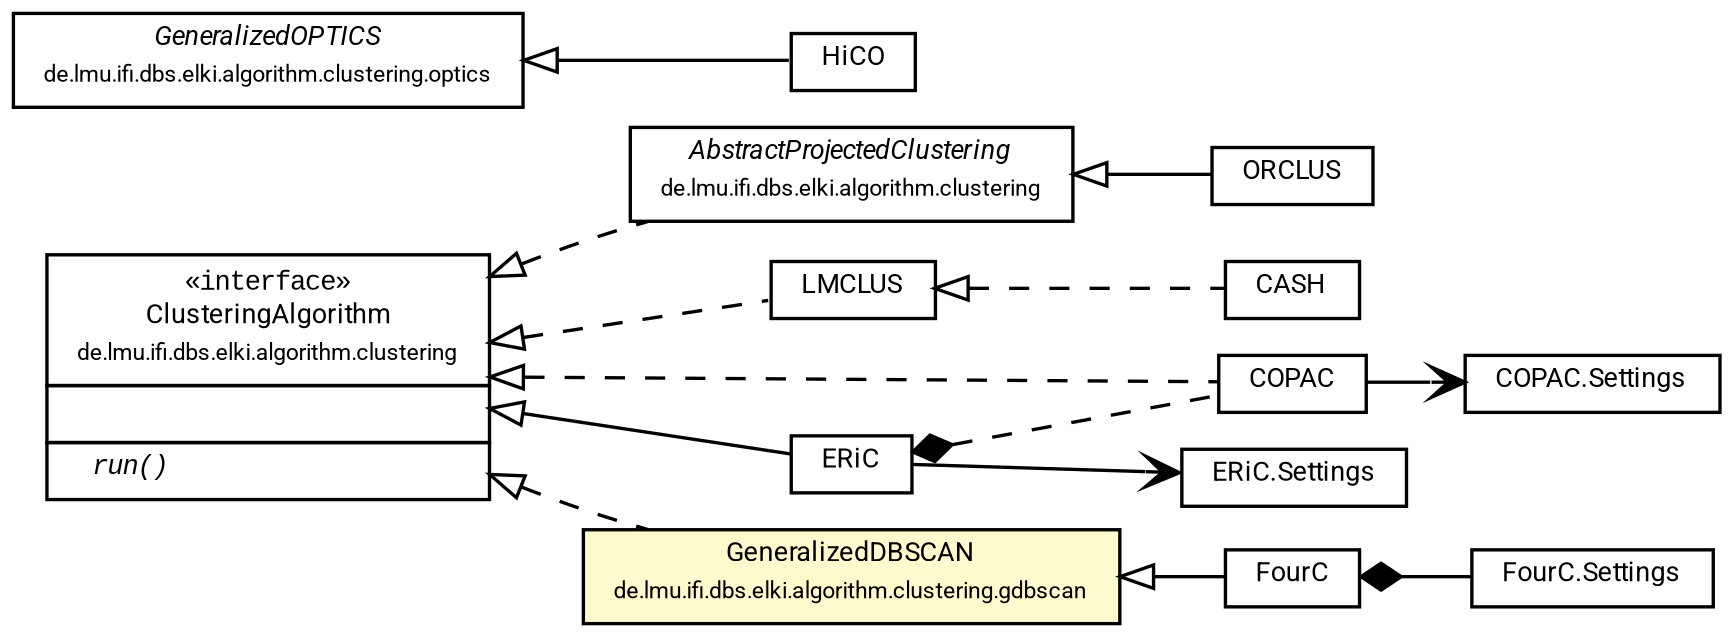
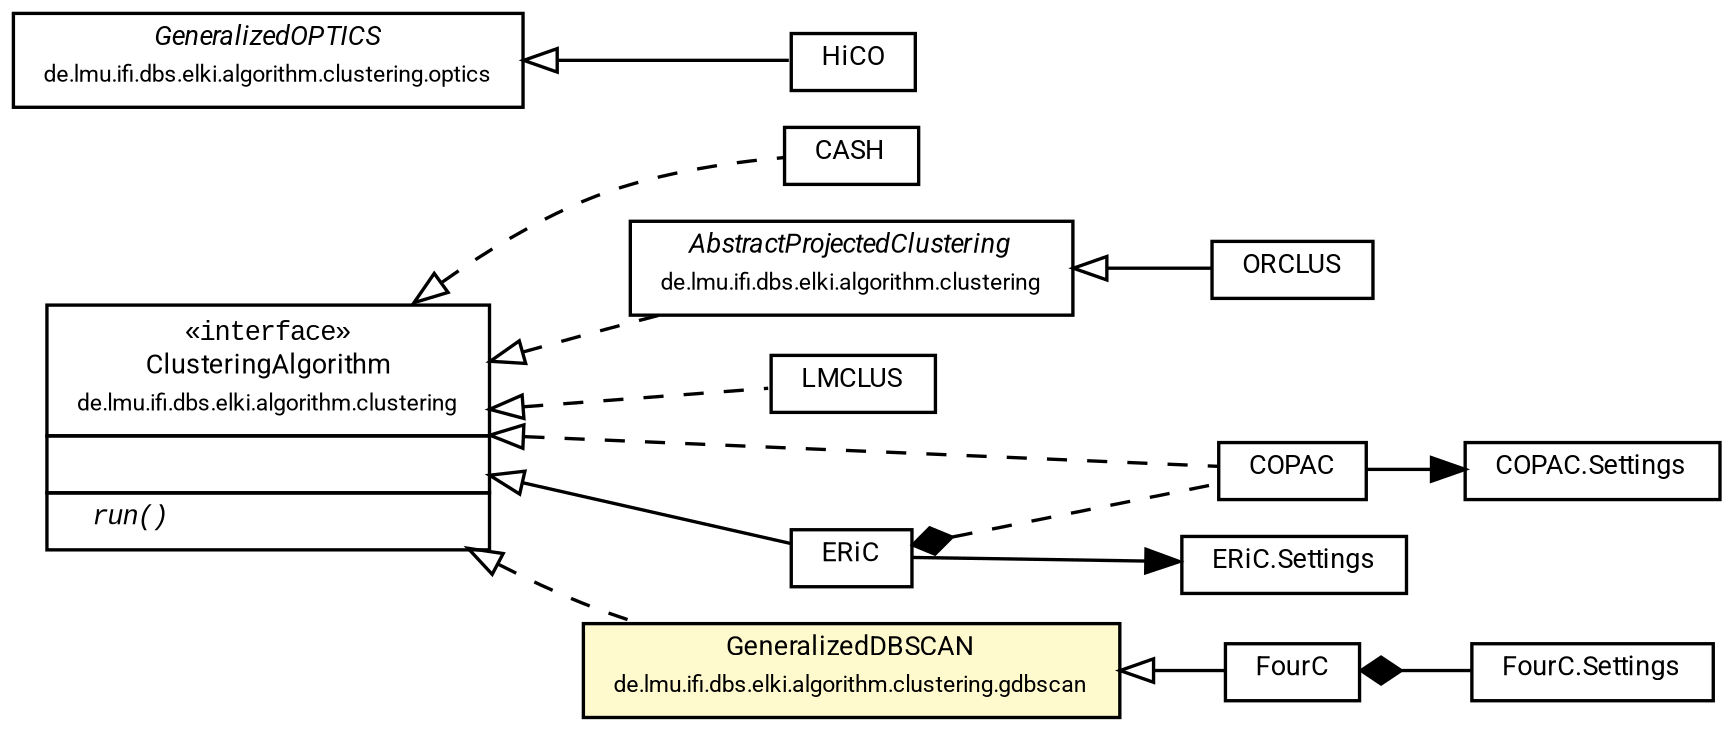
edge "CASH" -> "LMCLUS": now "CASH" -> "ClusteringAlgorithm"
edge "COPAC" -> "COPAC.Settings": arrowhead open -> normal
edge "ERiC" -> "ERiC.Settings": arrowhead open -> normal
